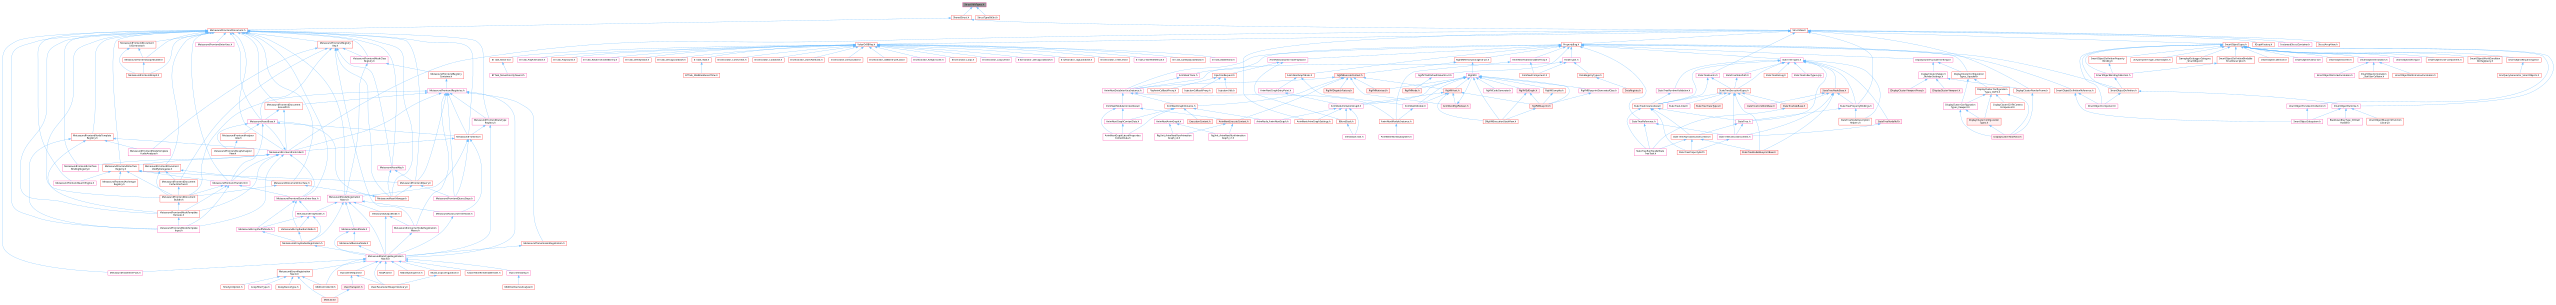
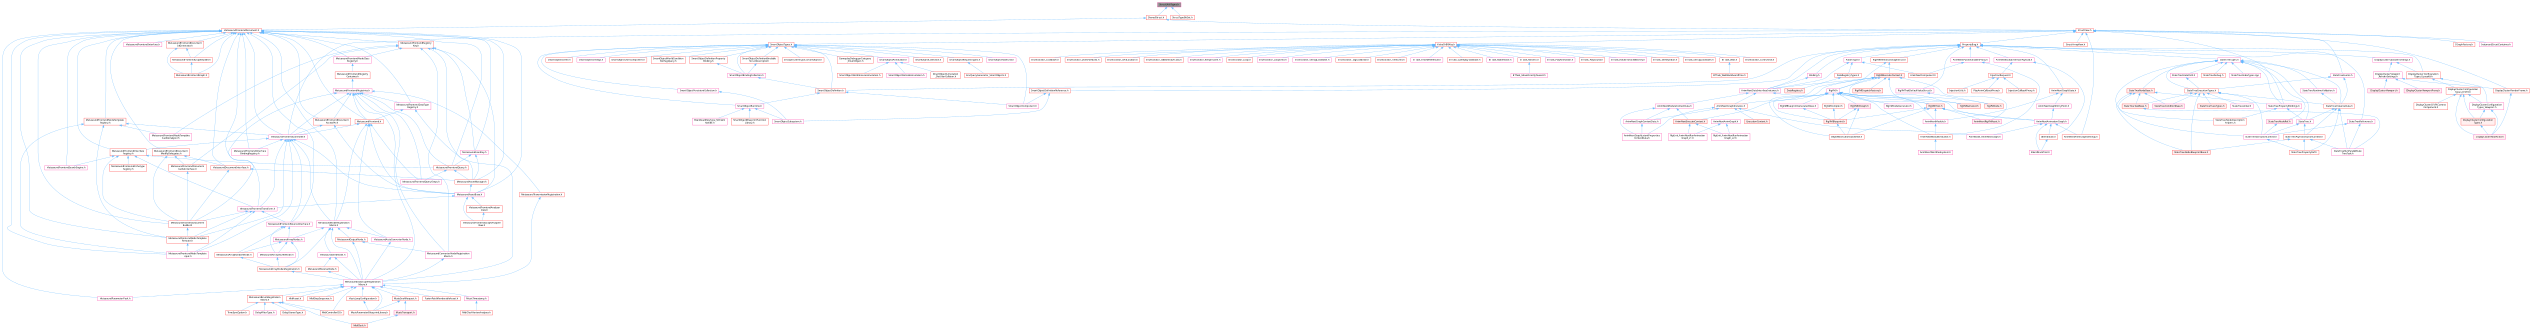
node "AnimNextTrace.h": label "AnimNextTrace.h" -> "Binding.h"
edge "RigVM.h" -> "AnimNextRigVMAsset.h": now "RigVM.h" -> "RigVMExecuteContext.h"
edge "MetasoundFrontend.h" -> "MetasoundAssetBase.h": reversed
edge "MetasoundNodeRegistration Macro.h" -> "MetasoundFrontendNodeClass Registry.h": now "MetasoundNodeRegistration Macro.h" -> "MetasoundFrontendController.h"
